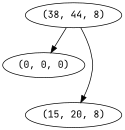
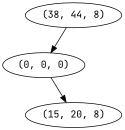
edge "(38, 44, 8)" -> "(15, 20, 8)": now "(0, 0, 0)" -> "(15, 20, 8)"
